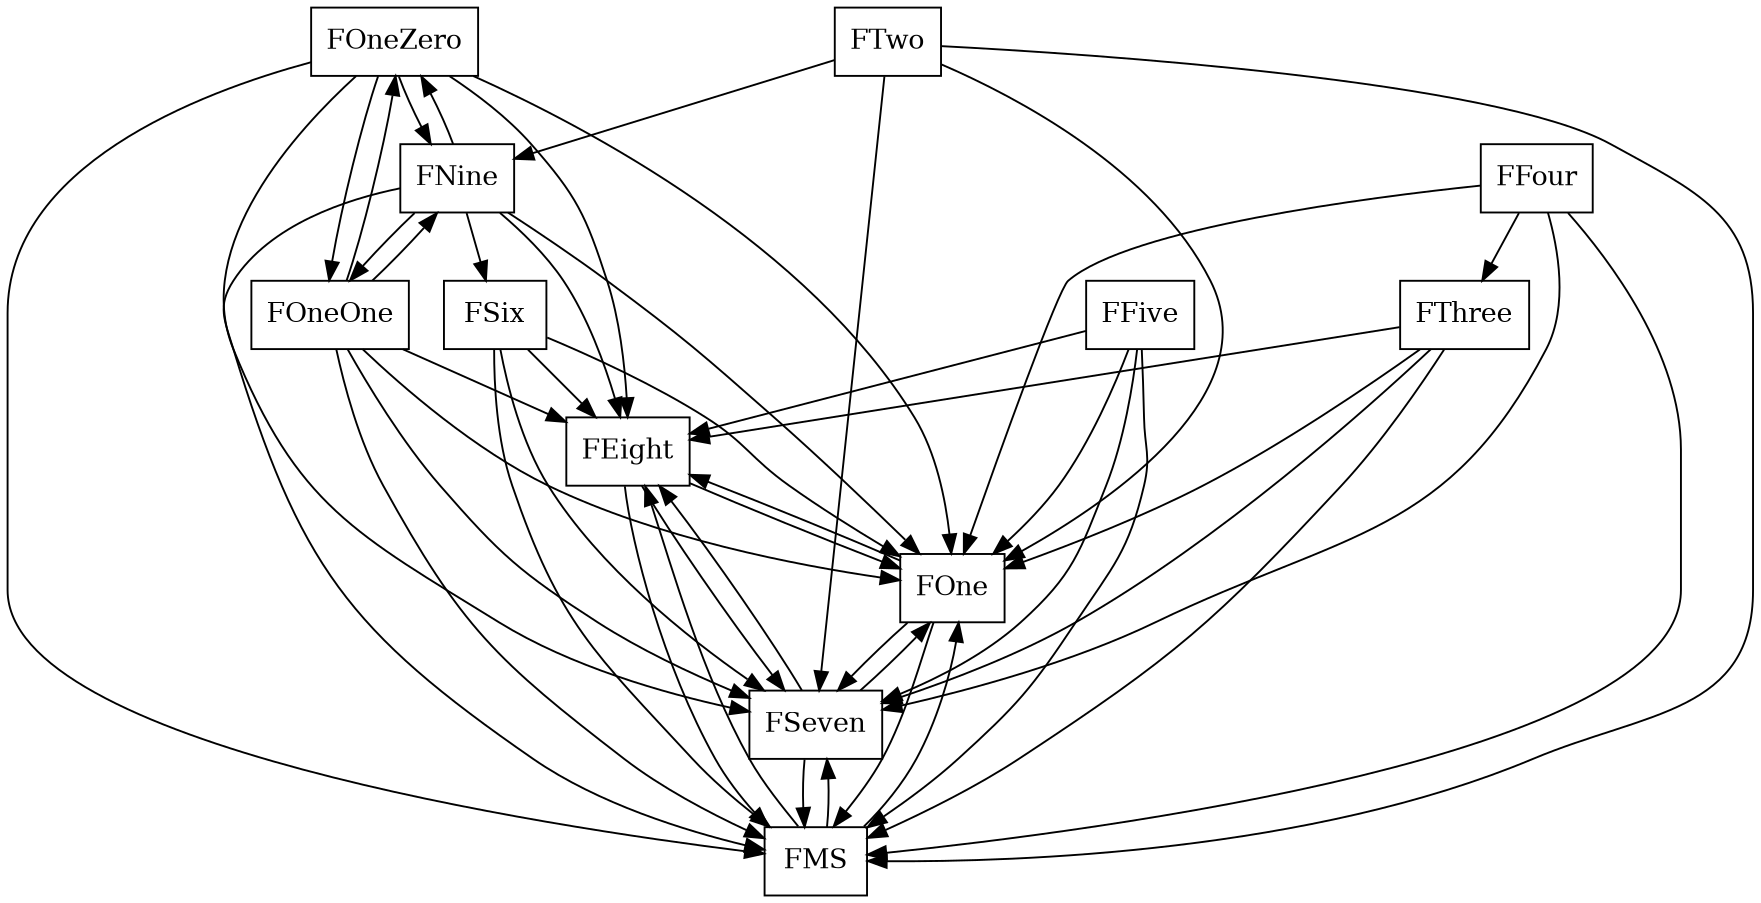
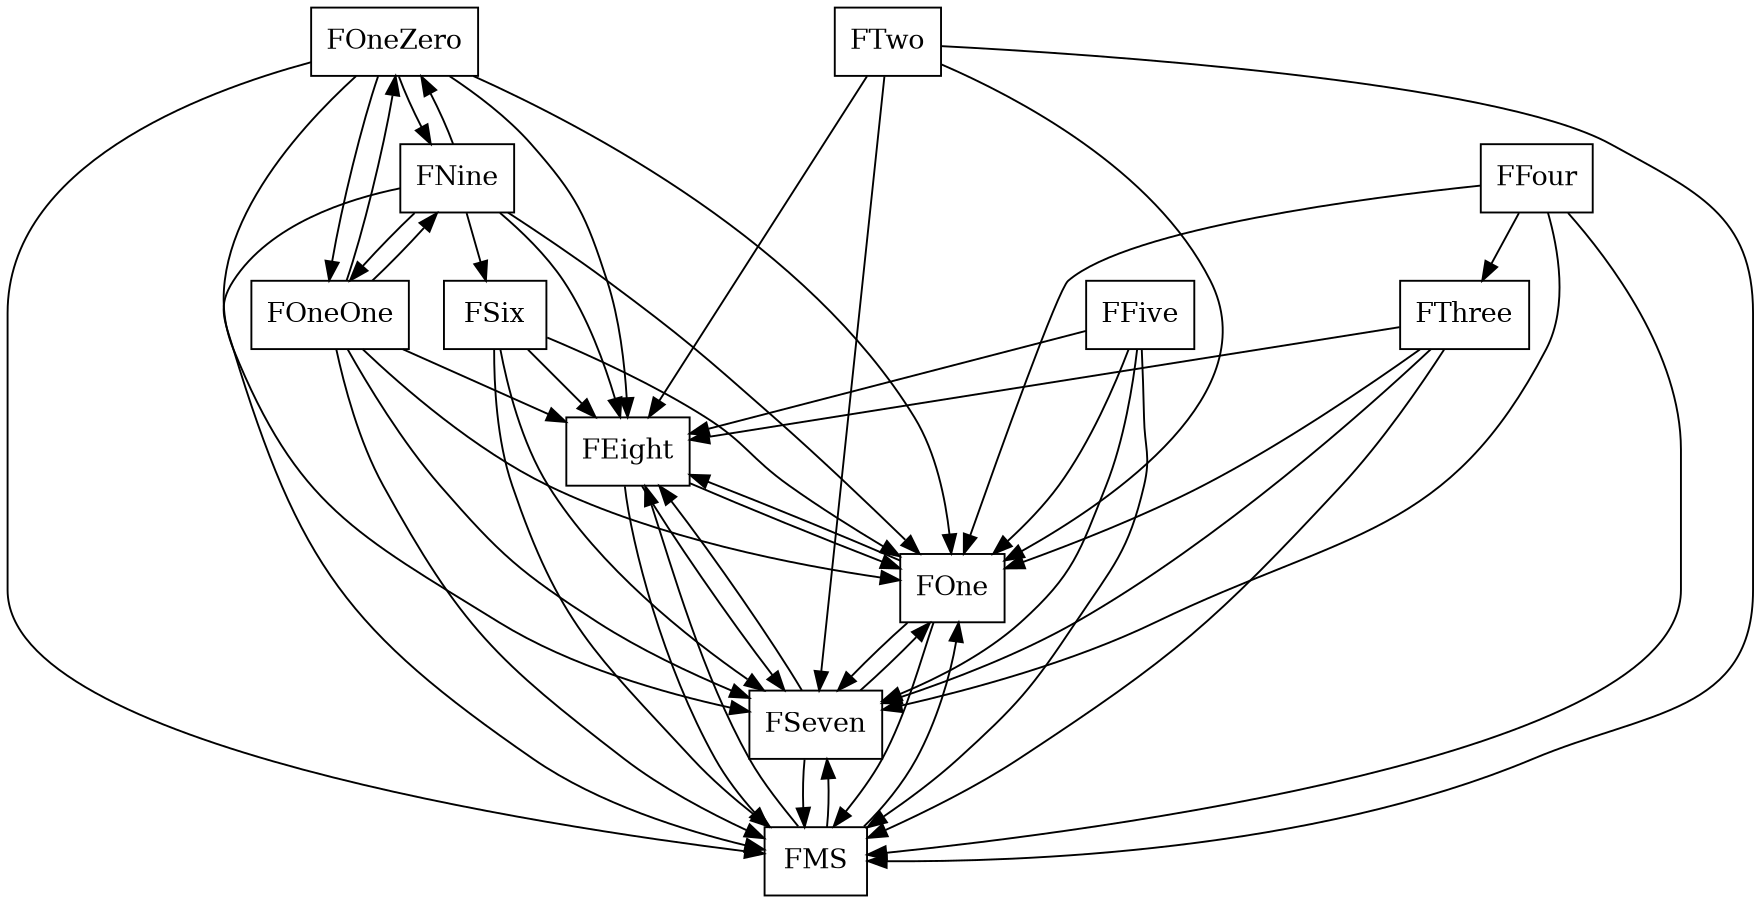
edge "FTwo" -> "FNine": now "FTwo" -> "FEight"
